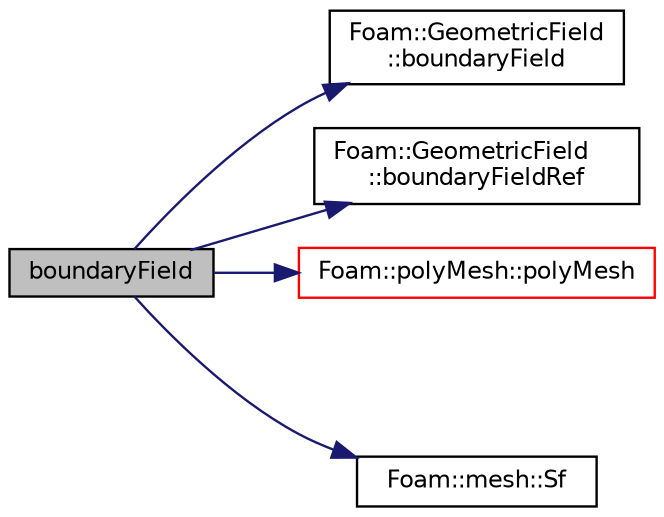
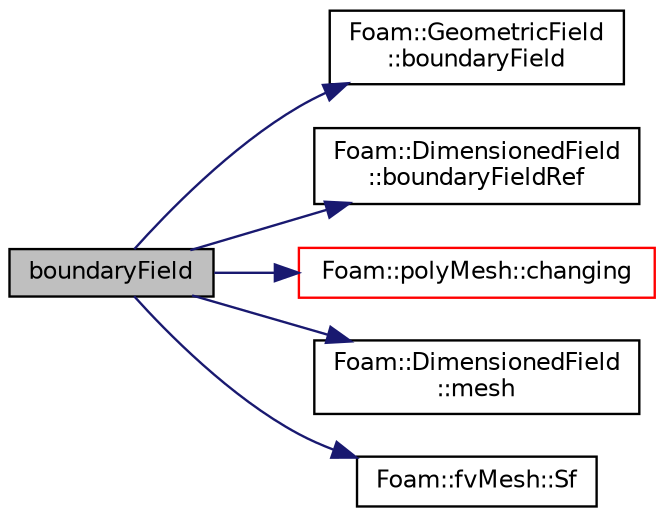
node "Foam::GeometricField ::boundaryFieldRef": label "Foam::GeometricField ::boundaryFieldRef" -> "Foam::DimensionedField ::boundaryFieldRef"
node "Foam::polyMesh::polyMesh": label "Foam::polyMesh::polyMesh" -> "Foam::polyMesh::changing"
node "Foam::DimensionedField ::mesh": added
node "Foam::mesh::Sf": label "Foam::mesh::Sf" -> "Foam::fvMesh::Sf"
